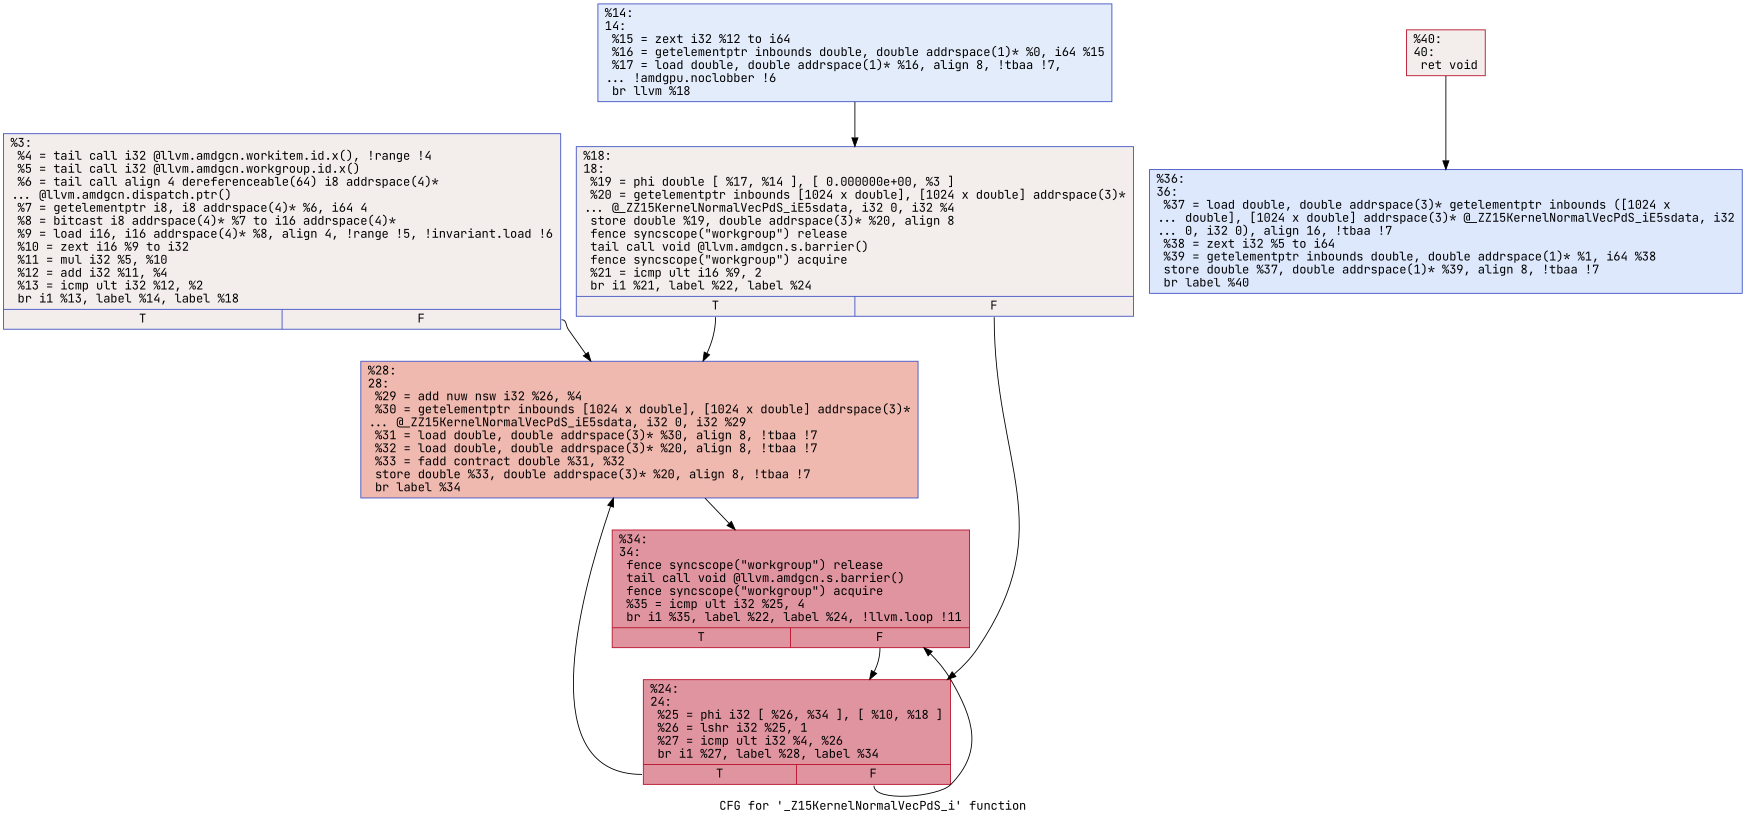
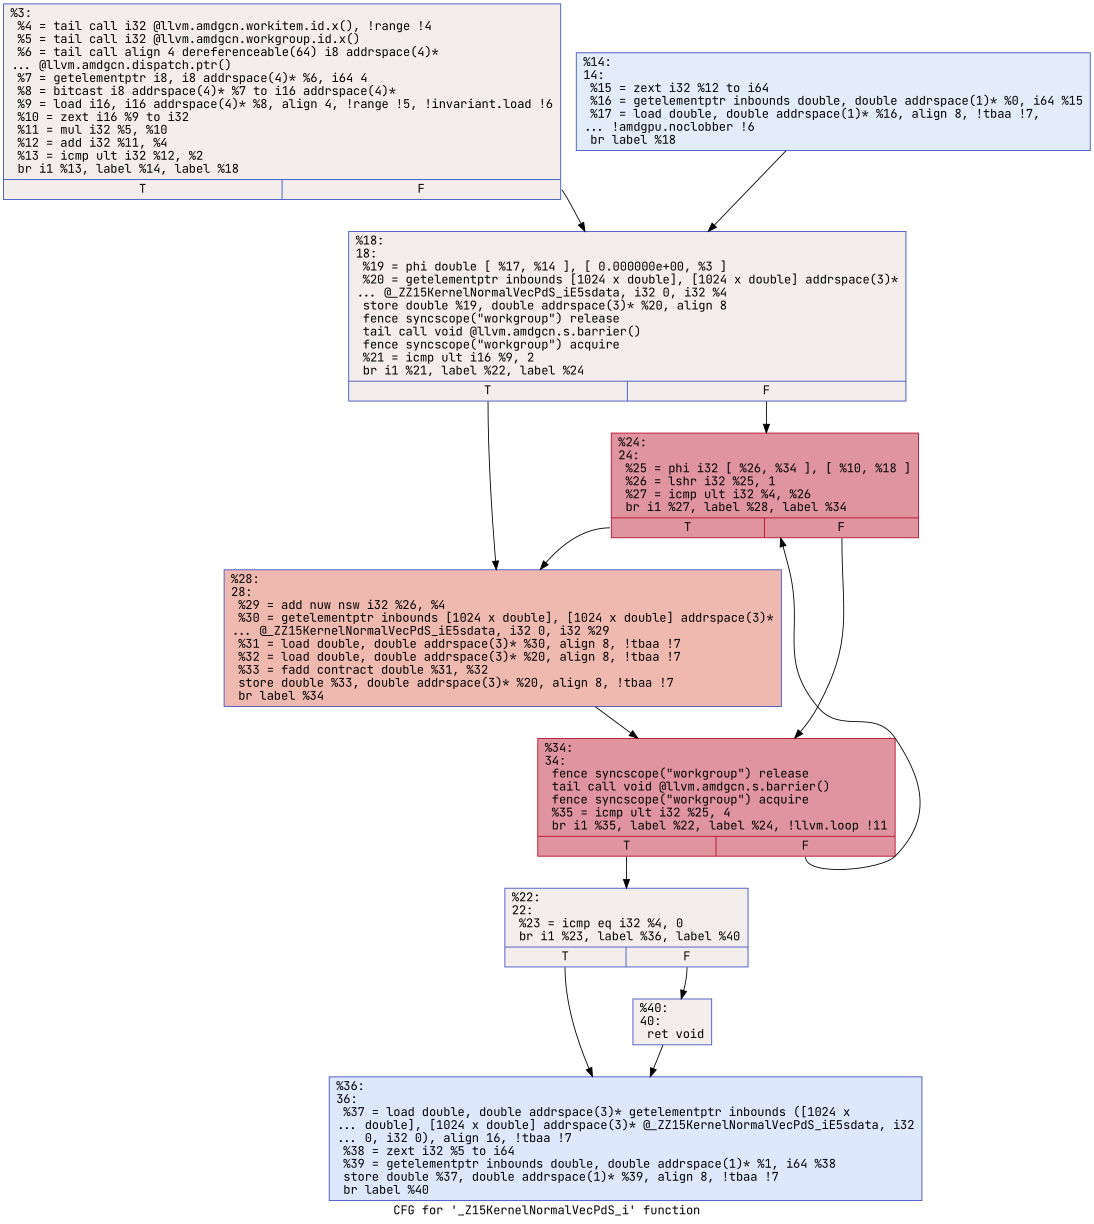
node "%40:": color #b70d28ff -> #3d50c3ff
node "%14:": text "br llvm %18" -> "br label %18"
edge "%3:" -> "%28:": now "%3:" -> "%18:"
node "%22:": added
